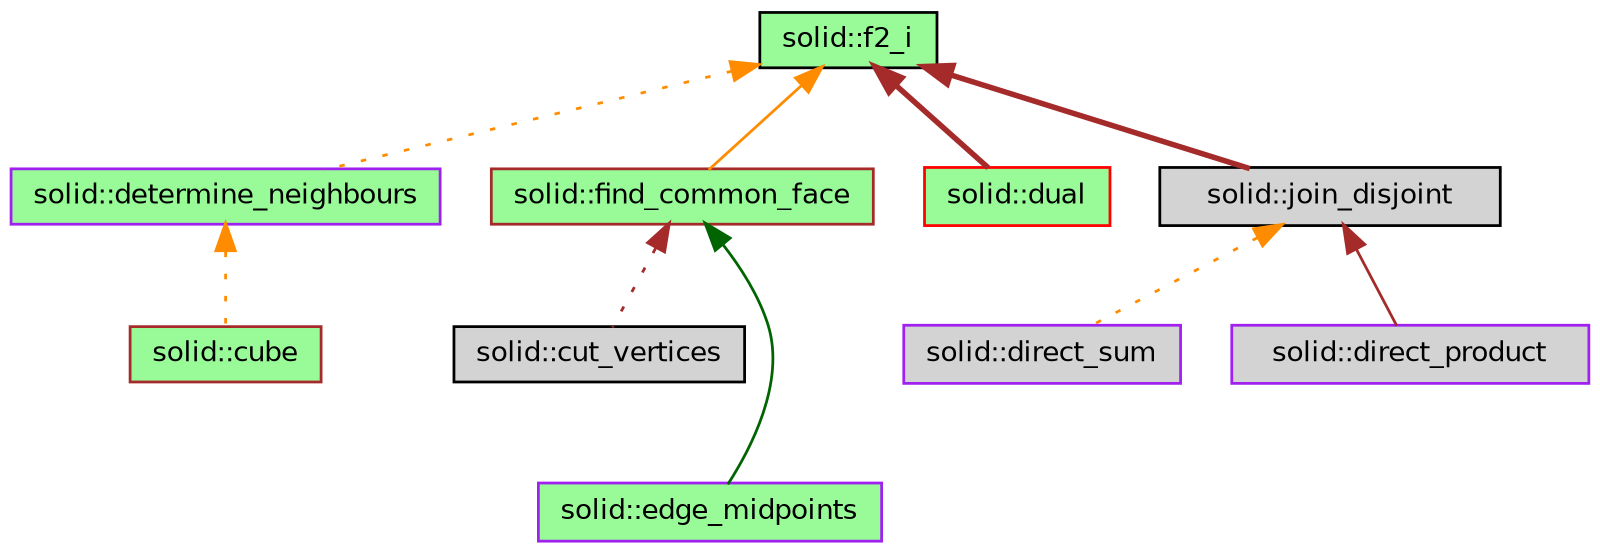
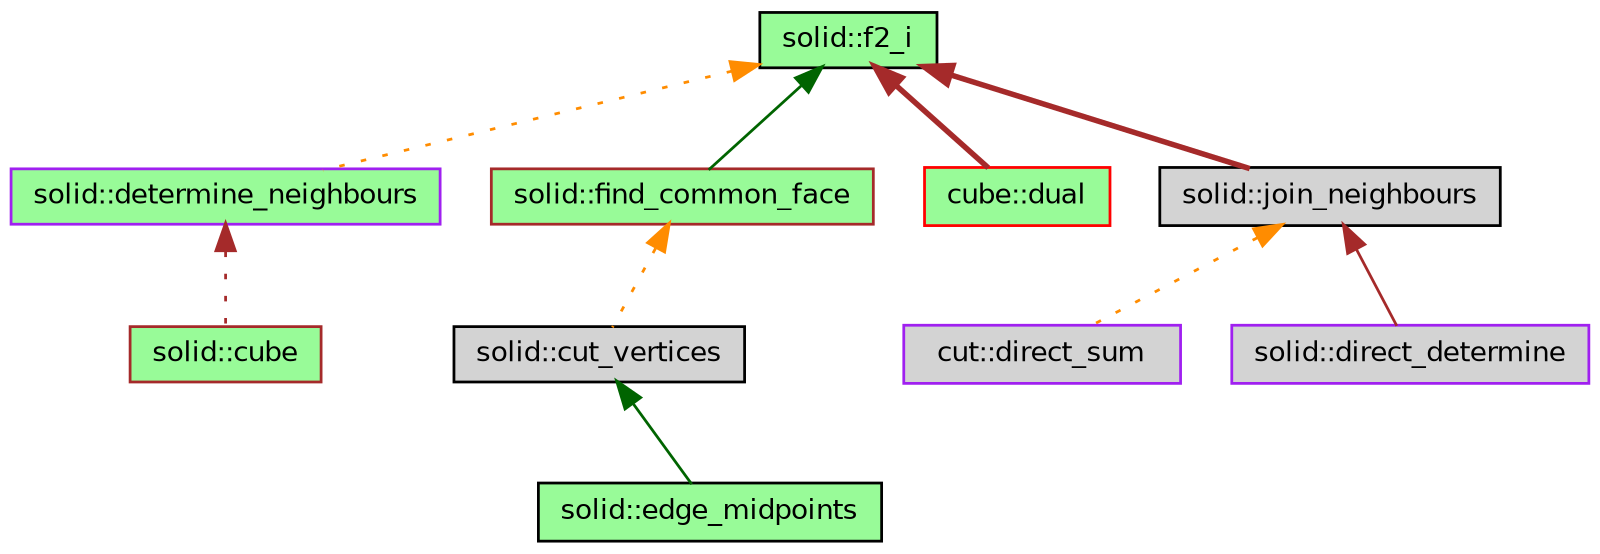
edge "solid::find_common_face" -> "solid::f2_i": color darkorange -> darkgreen
node "solid::dual": label "solid::dual" -> "cube::dual"
node "solid::join_disjoint": label "solid::join_disjoint" -> "solid::join_neighbours"
edge "solid::cut_vertices" -> "solid::find_common_face": color brown -> darkorange
edge "solid::cube" -> "solid::determine_neighbours": color darkorange -> brown
node "solid::direct_sum": label "solid::direct_sum" -> "cut::direct_sum"
node "solid::direct_product": label "solid::direct_product" -> "solid::direct_determine"
edge "solid::edge_midpoints" -> "solid::find_common_face": now "solid::edge_midpoints" -> "solid::cut_vertices"
node "solid::edge_midpoints": color purple -> black
